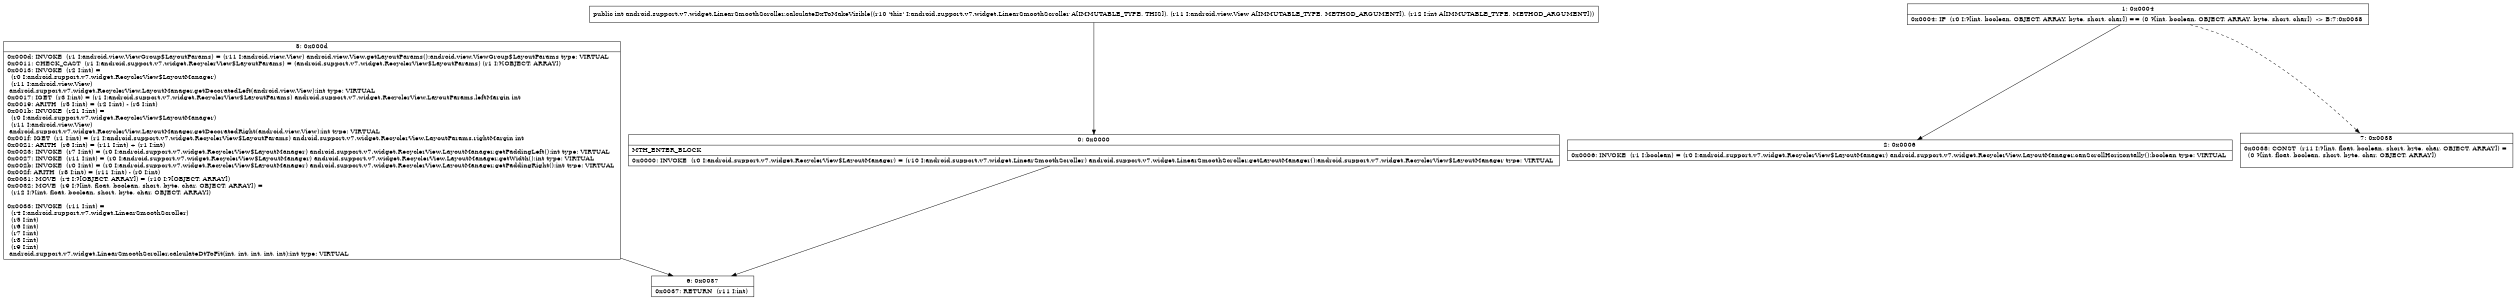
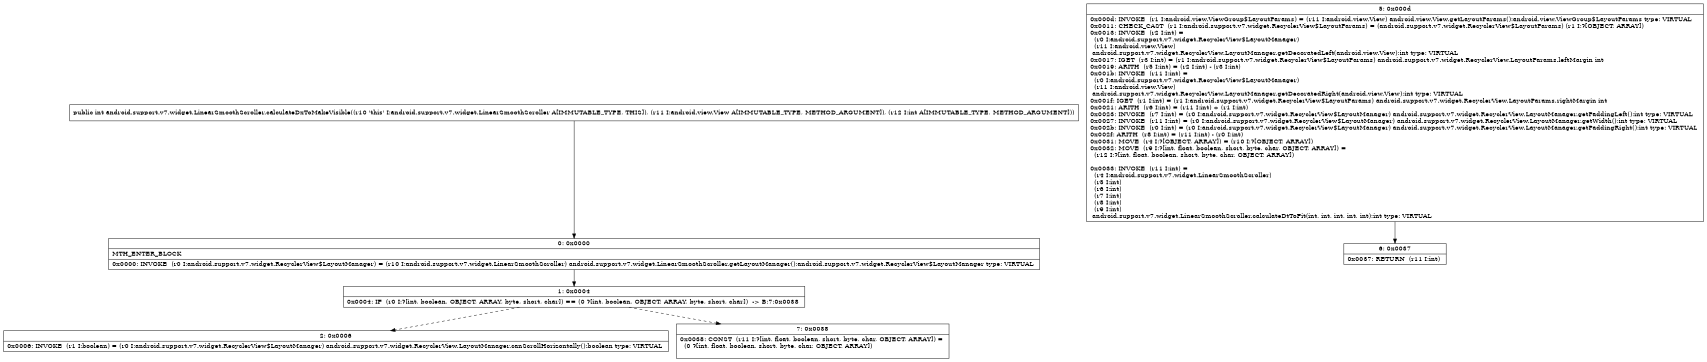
edge "1: 0x0004" -> "2: 0x0006": style solid -> dashed
node "5: 0x000d": text "0x001b: INVOKE  (r21 I:int) =" -> "0x001b: INVOKE  (r11 I:int) ="
edge "0: 0x0000" -> "6: 0x0037": now "0: 0x0000" -> "1: 0x0004"
